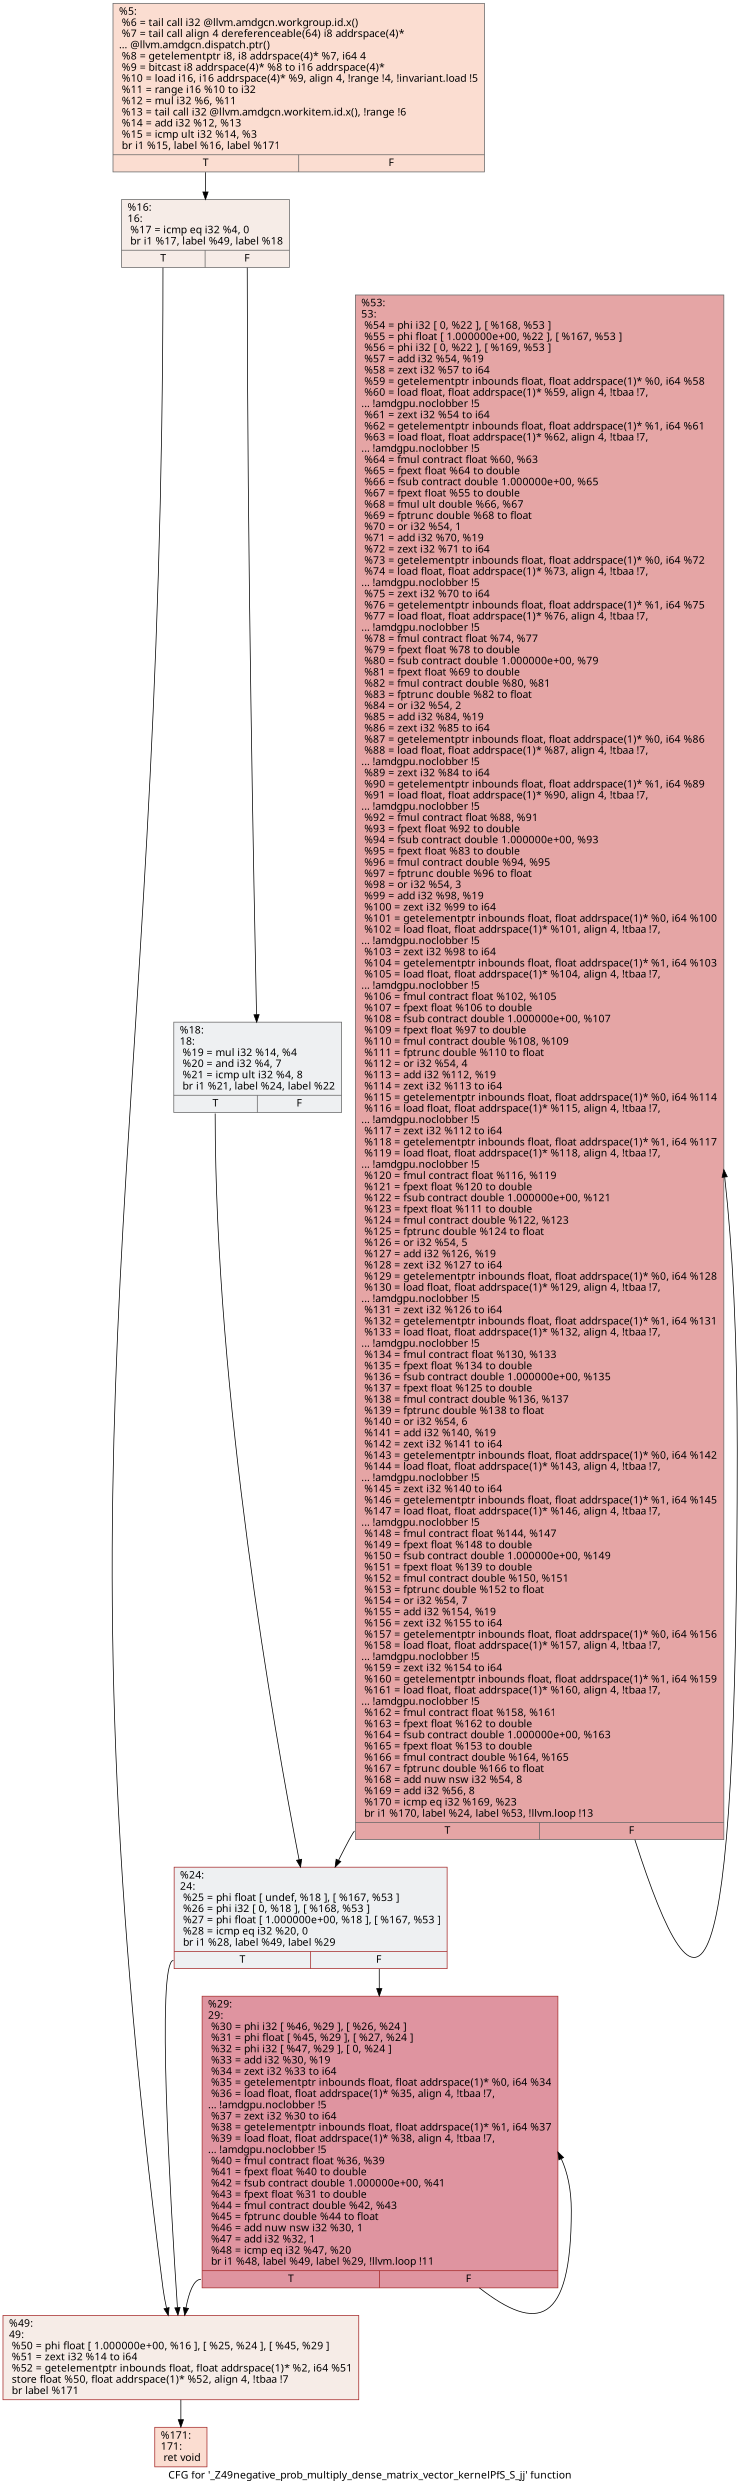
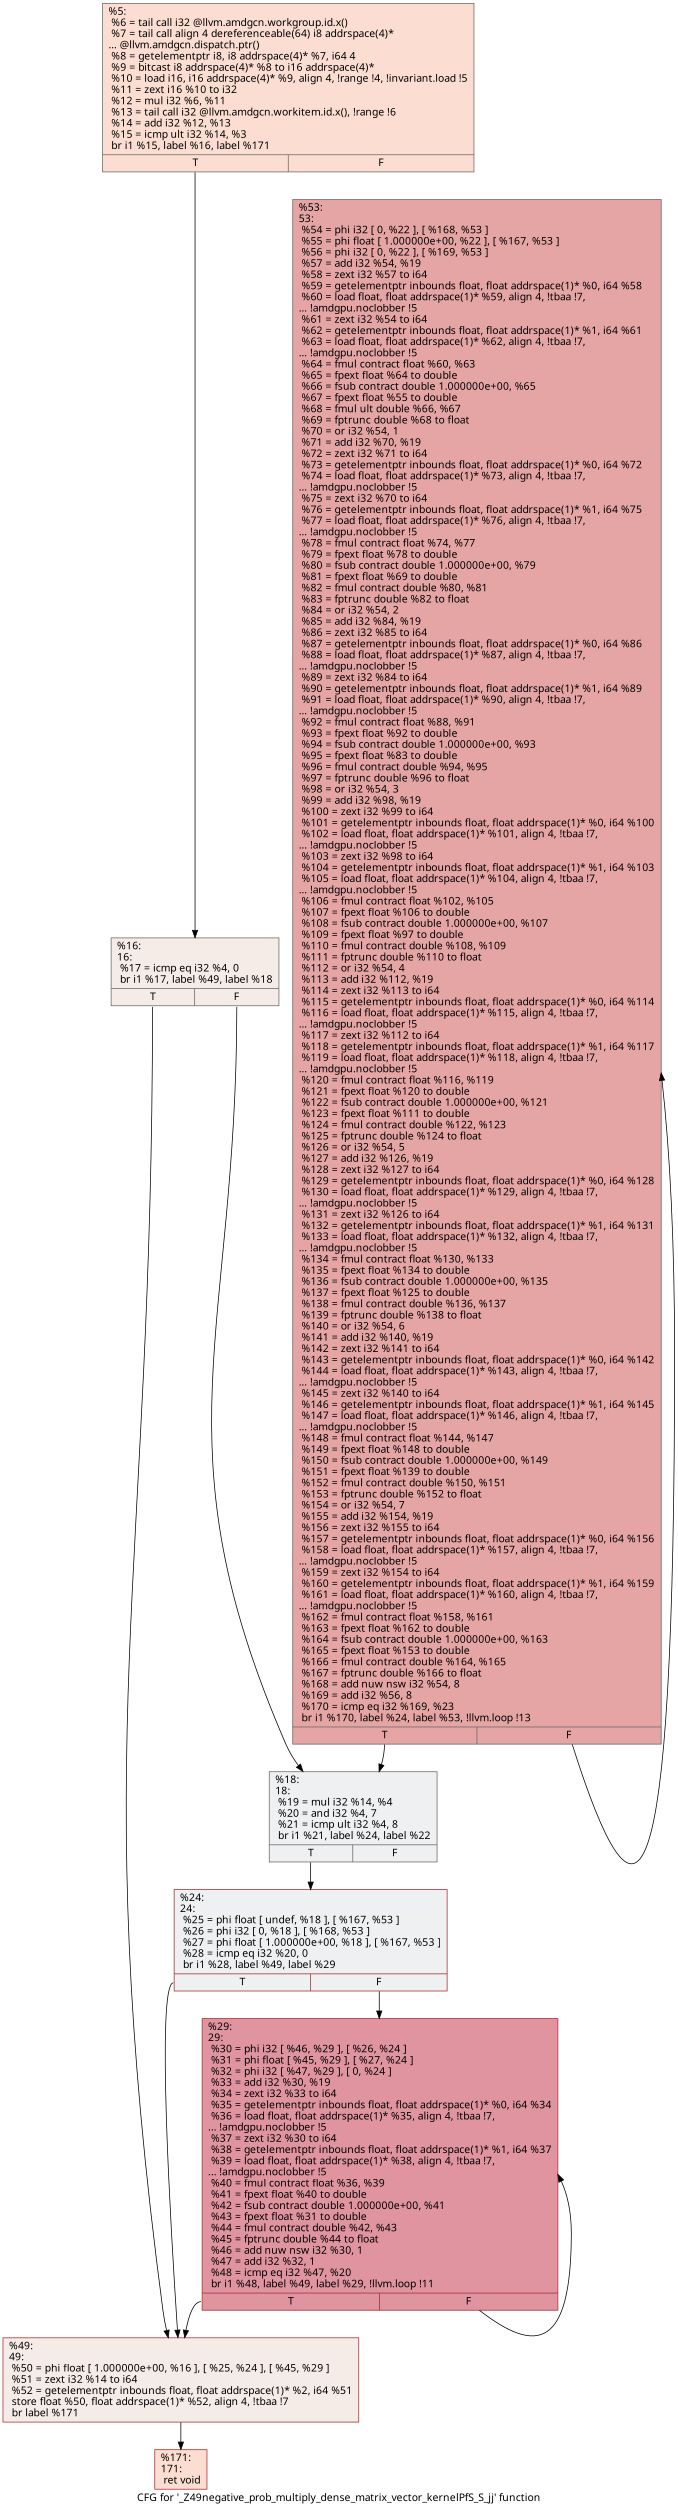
node "%5:": text "%11 = range i16 %10 to i32" -> "%11 = zext i16 %10 to i32"
edge "%53:" -> "%24:": now "%53:" -> "%18:"
